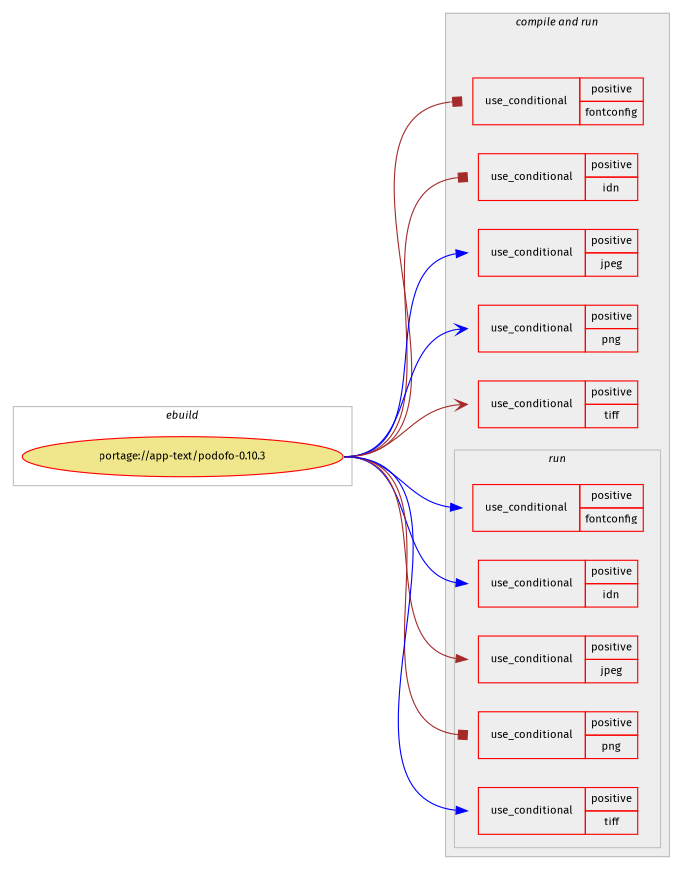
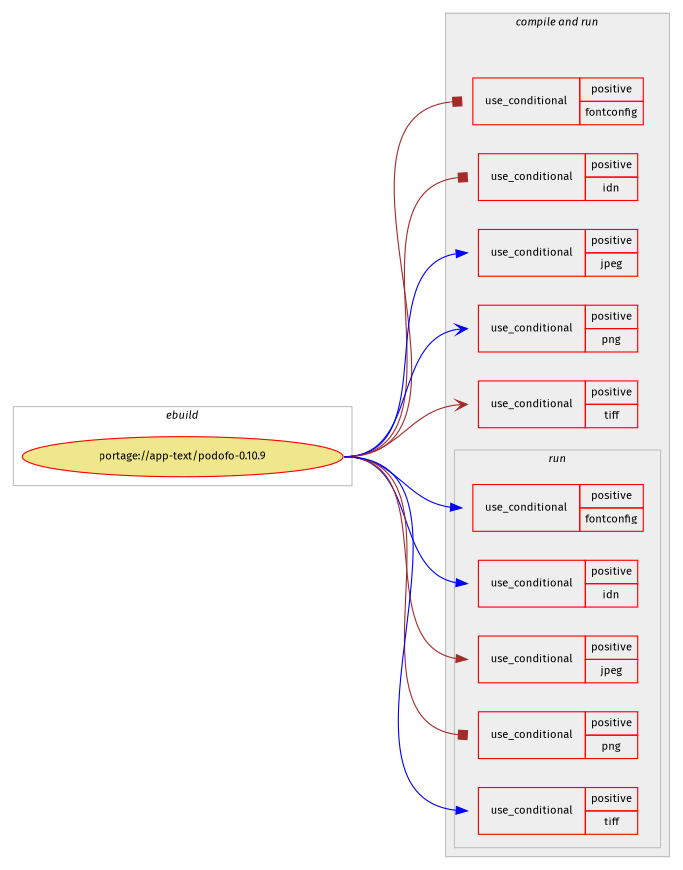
node "portage://app-text/podofo-0.10.3": label "portage://app-text/podofo-0.10.3" -> "portage://app-text/podofo-0.10.9"
